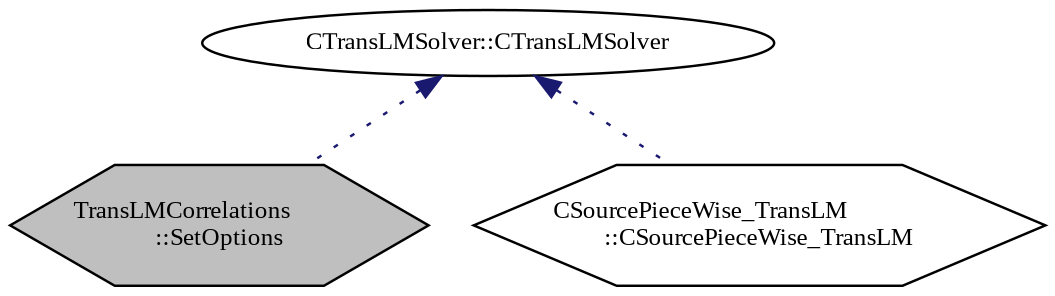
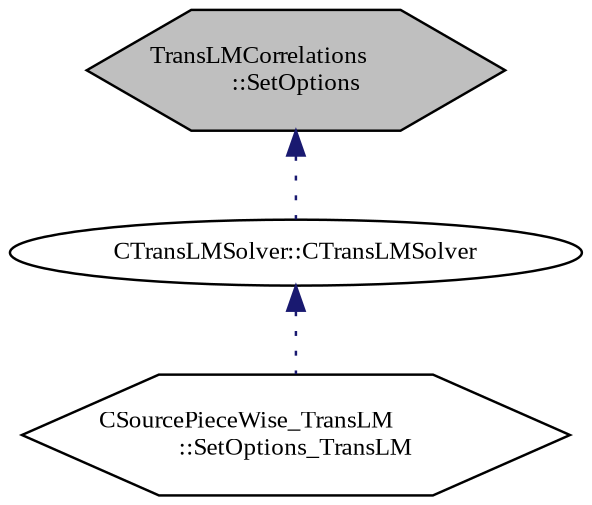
edge "TransLMCorrelations ::SetOptions" -> "CTransLMSolver::CTransLMSolver": reversed
node "CSourcePieceWise_TransLM ::CSourcePieceWise_TransLM": label "CSourcePieceWise_TransLM ::CSourcePieceWise_TransLM" -> "CSourcePieceWise_TransLM ::SetOptions_TransLM"
